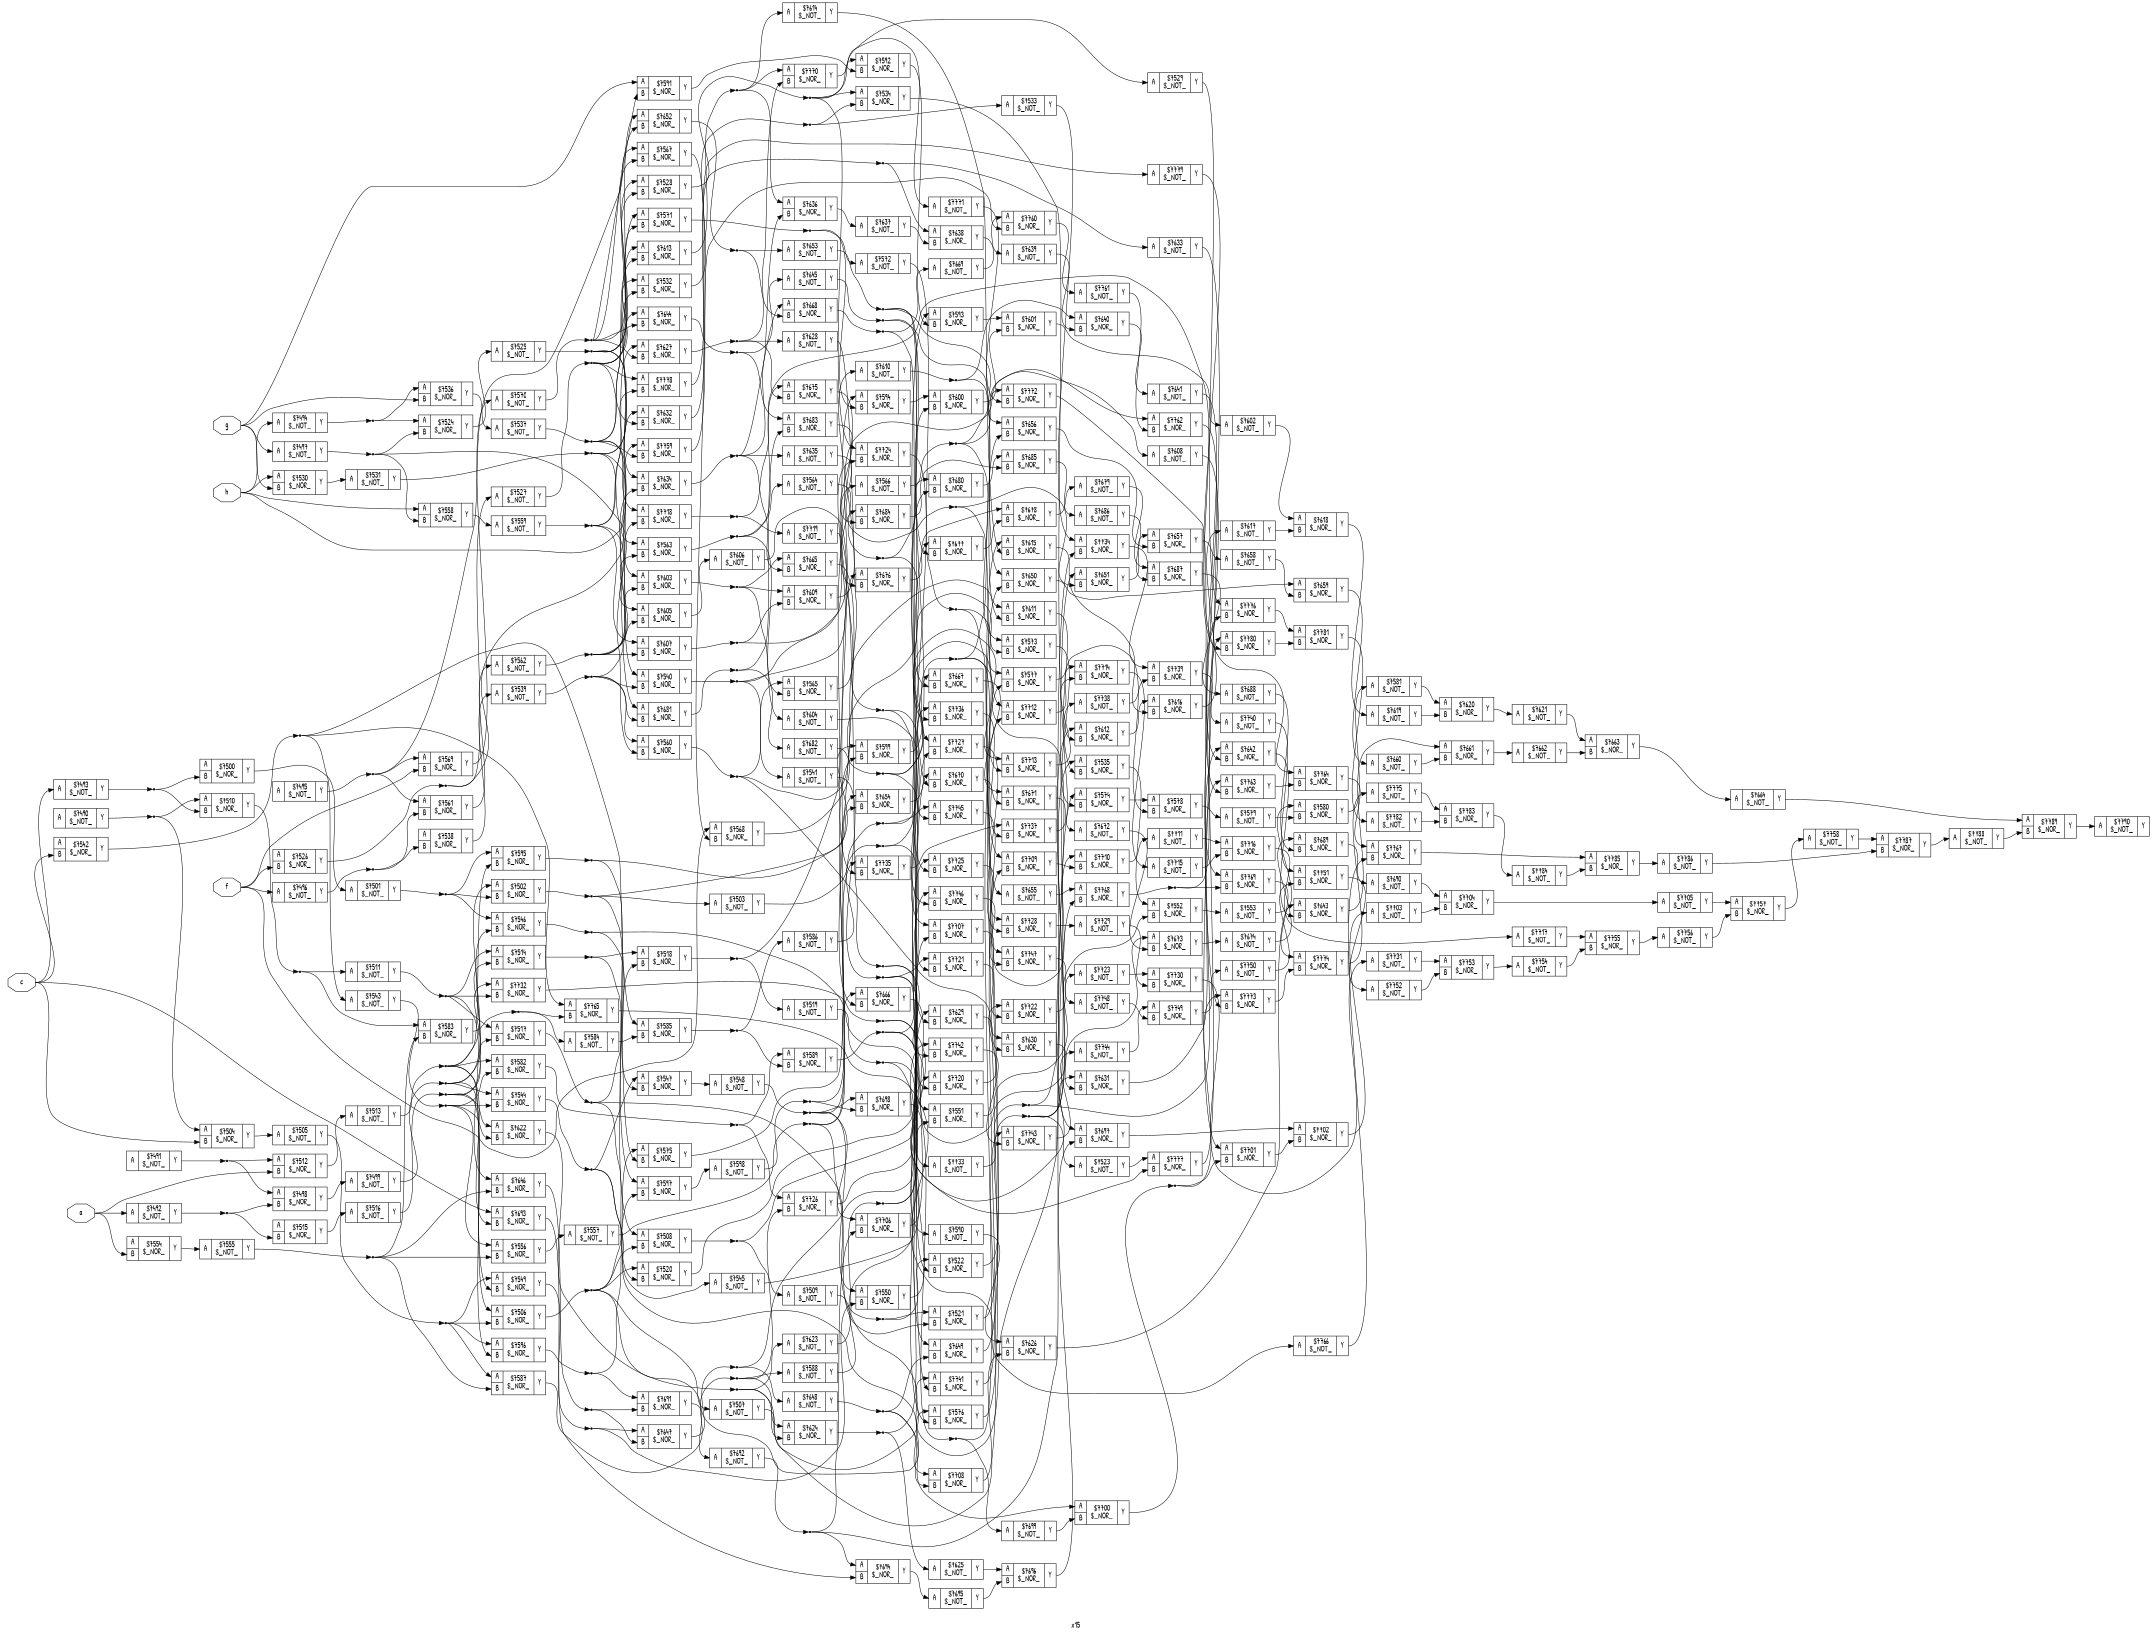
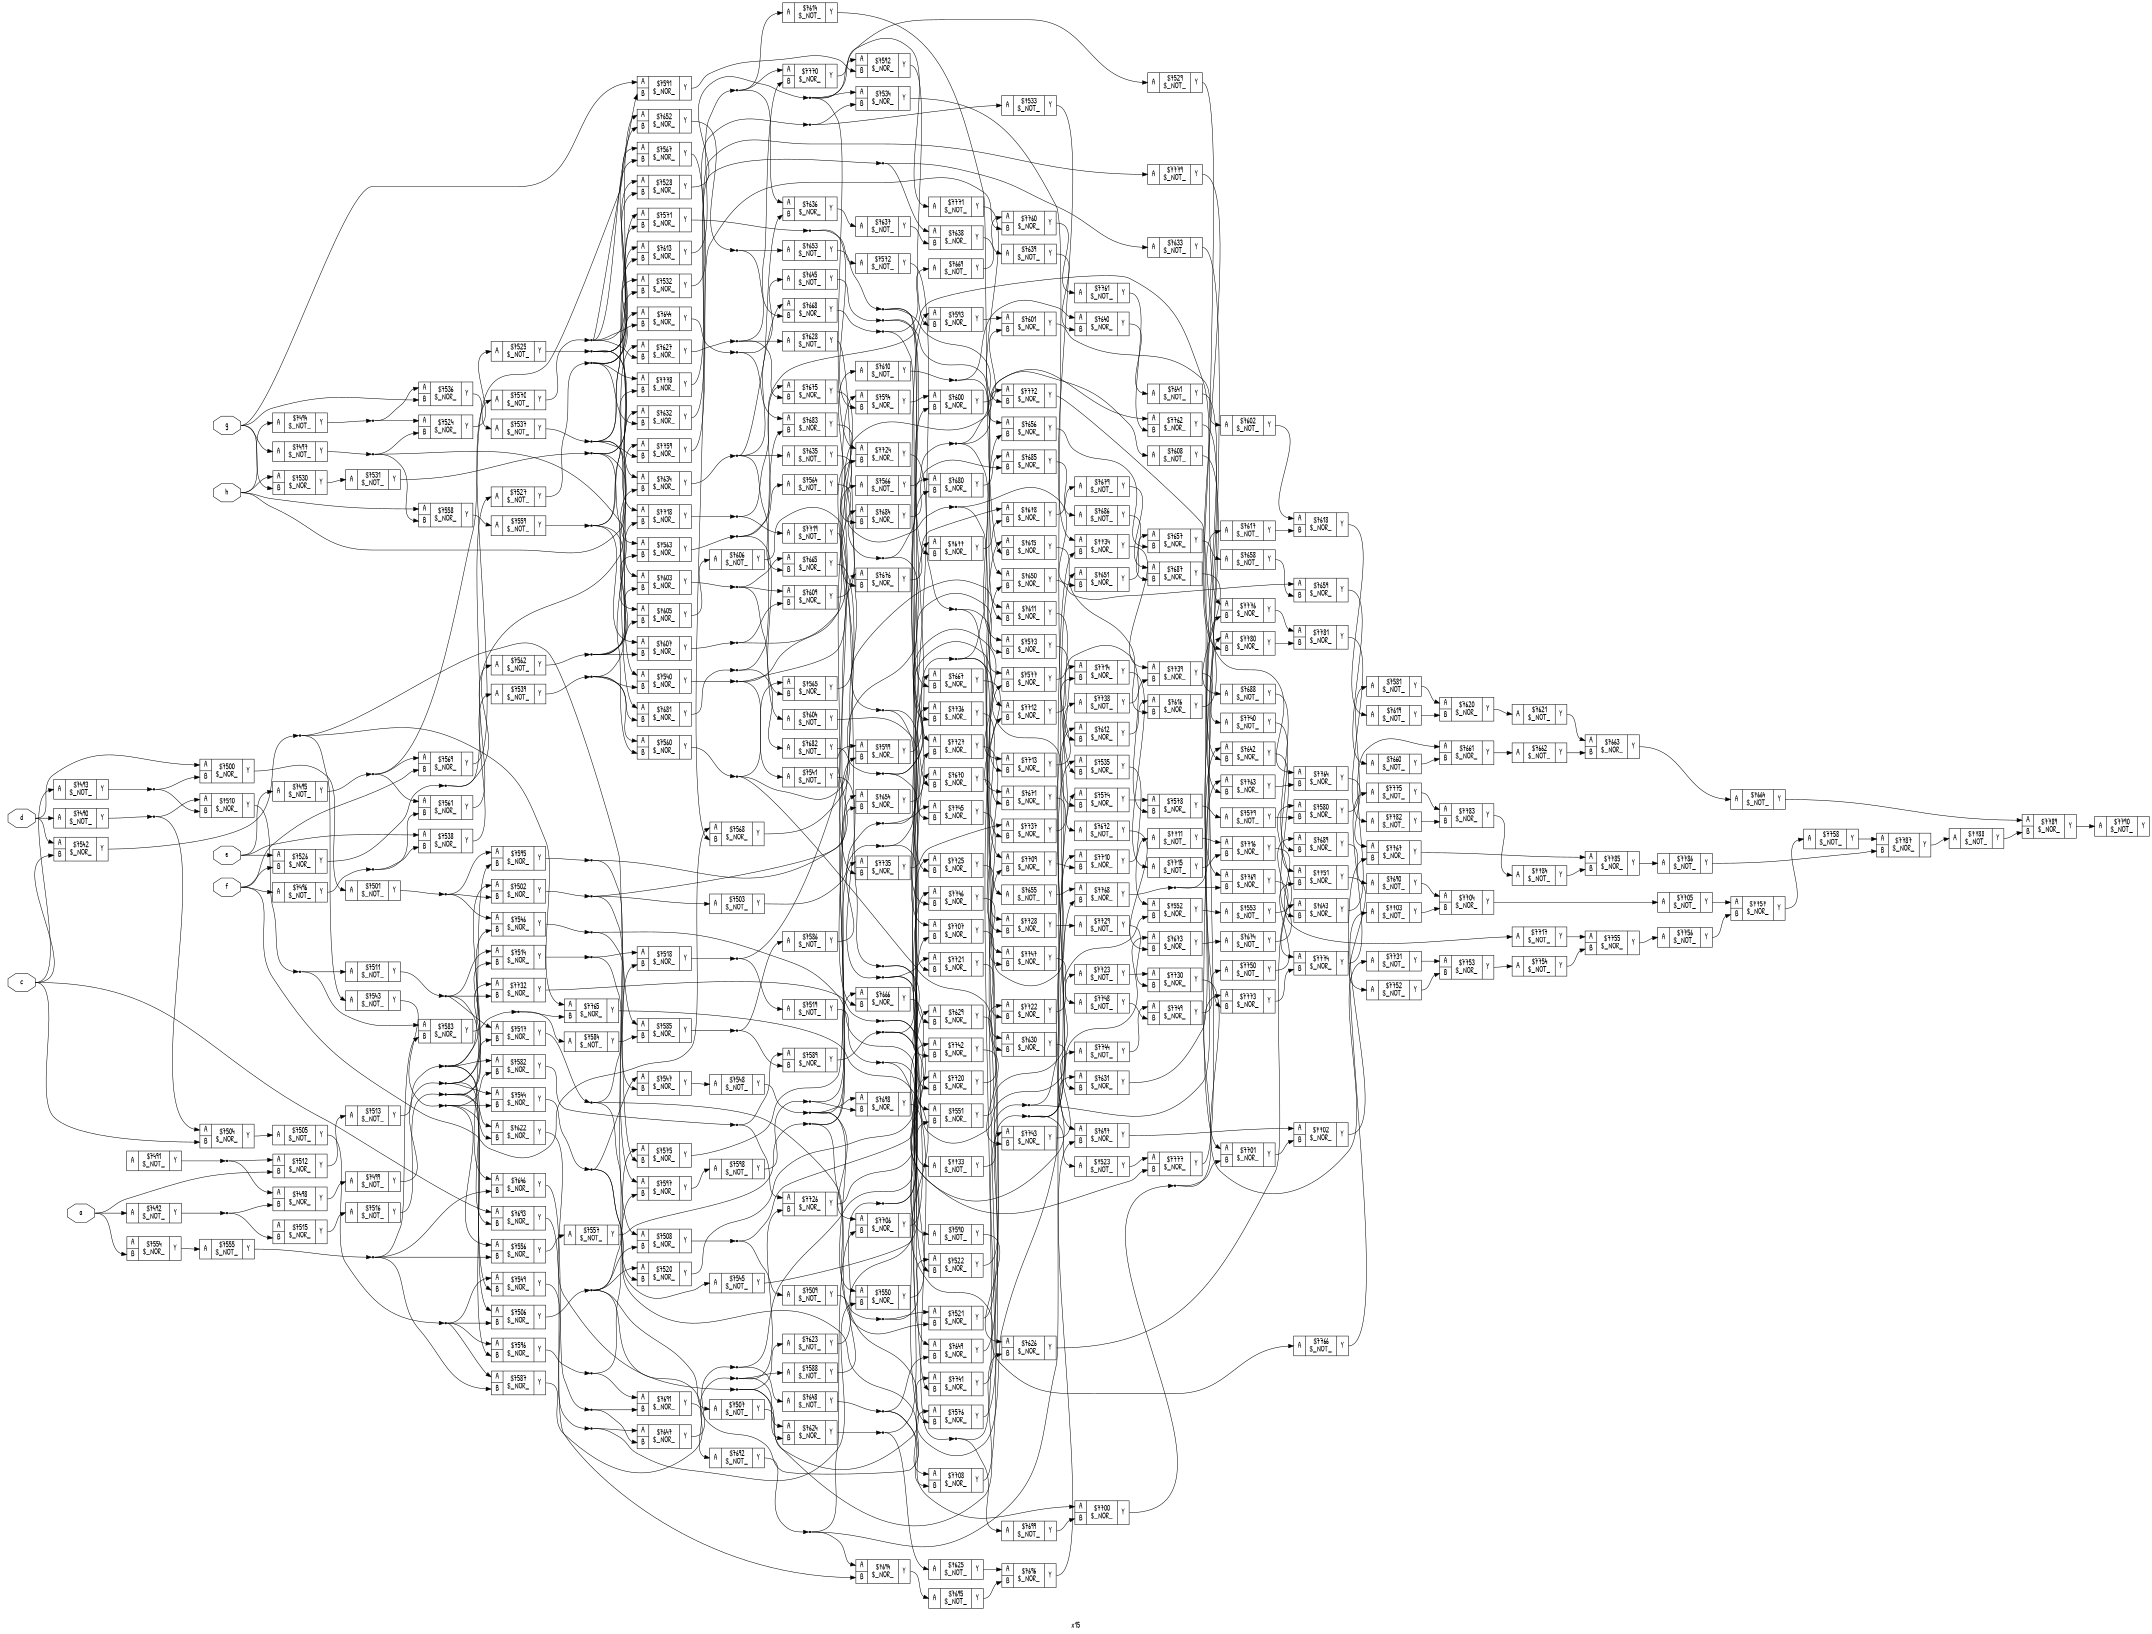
node "d": added
node "e": added
